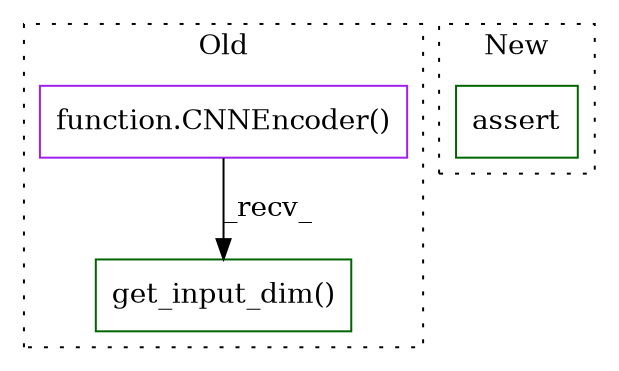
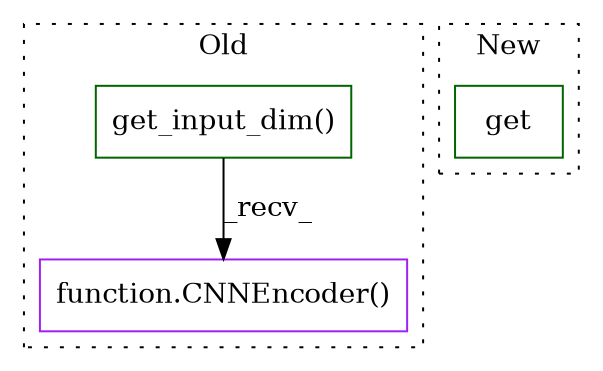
node "assert": label "assert" -> "get"
edge "function.CNNEncoder()" -> "get_input_dim()": reversed
